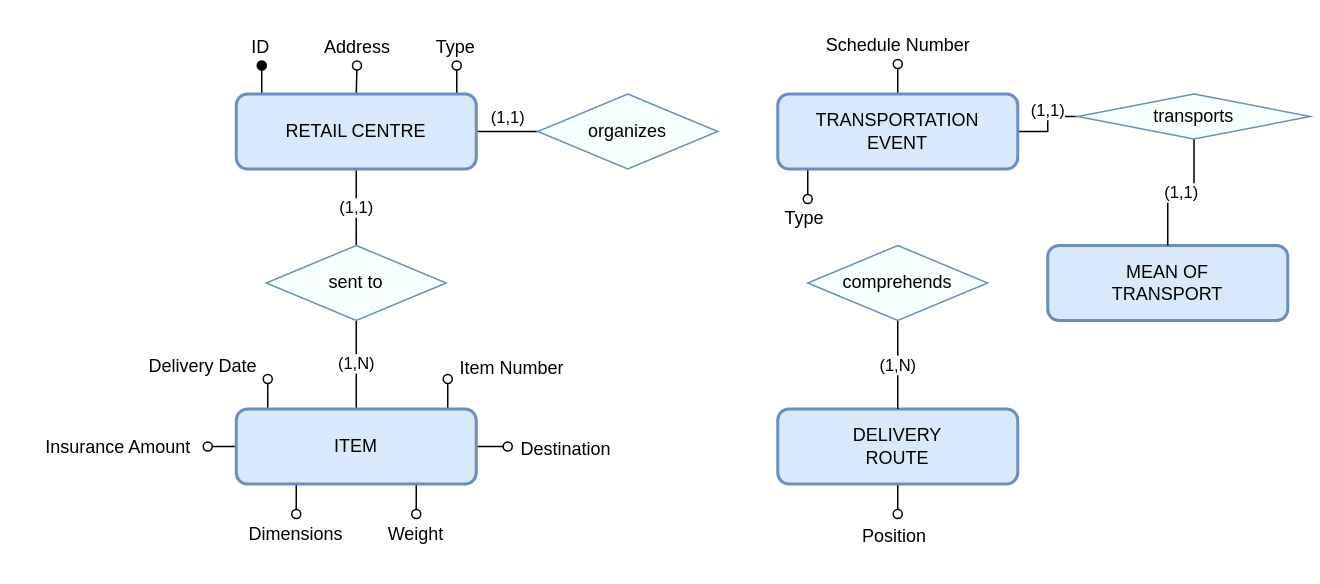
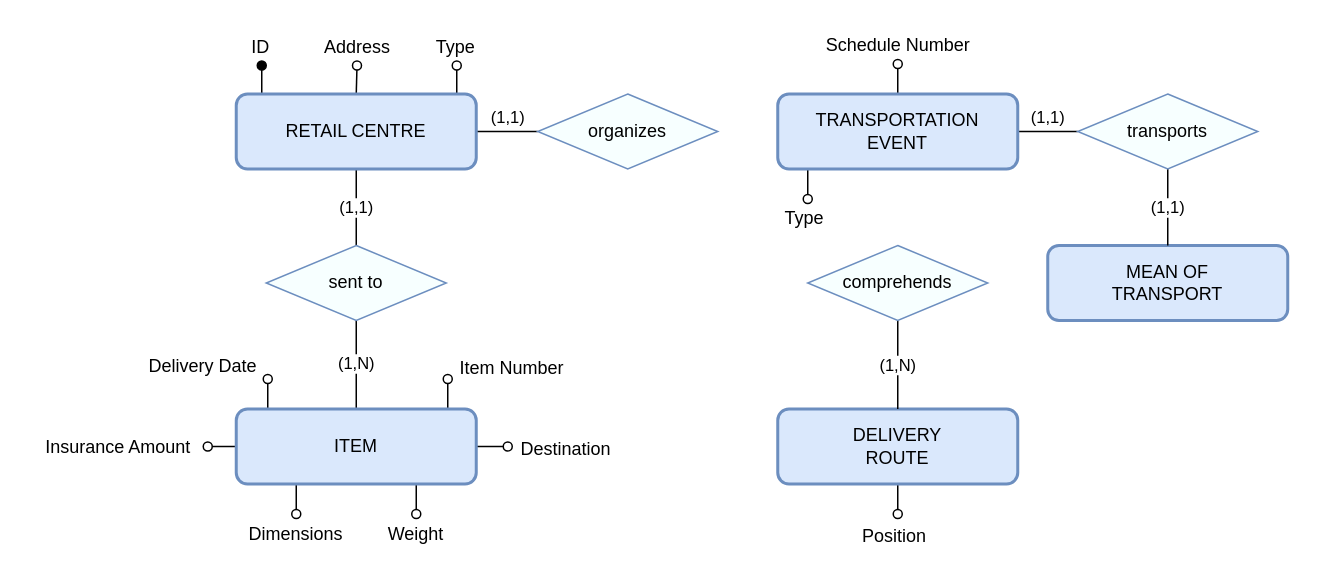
node "transports": size 233x45 -> 180x75
